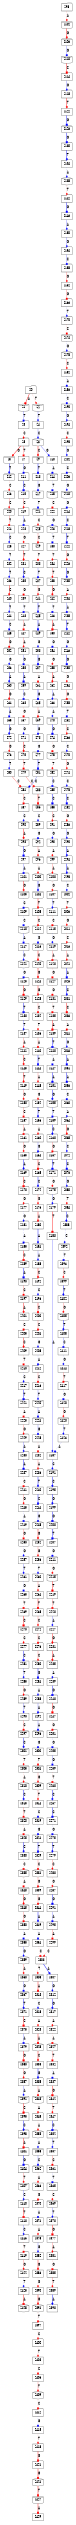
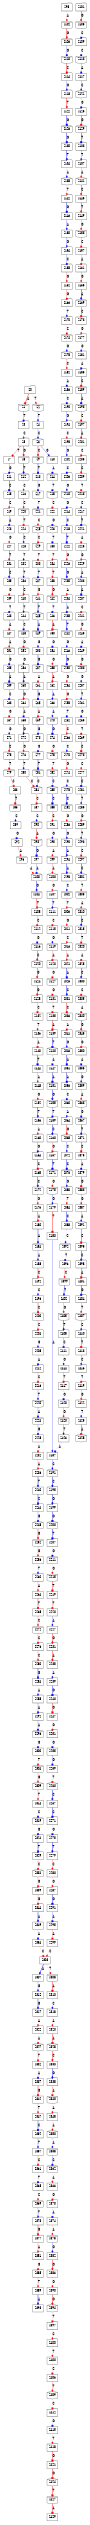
edge "S97" -> "S101": now "S97" -> "S100"
